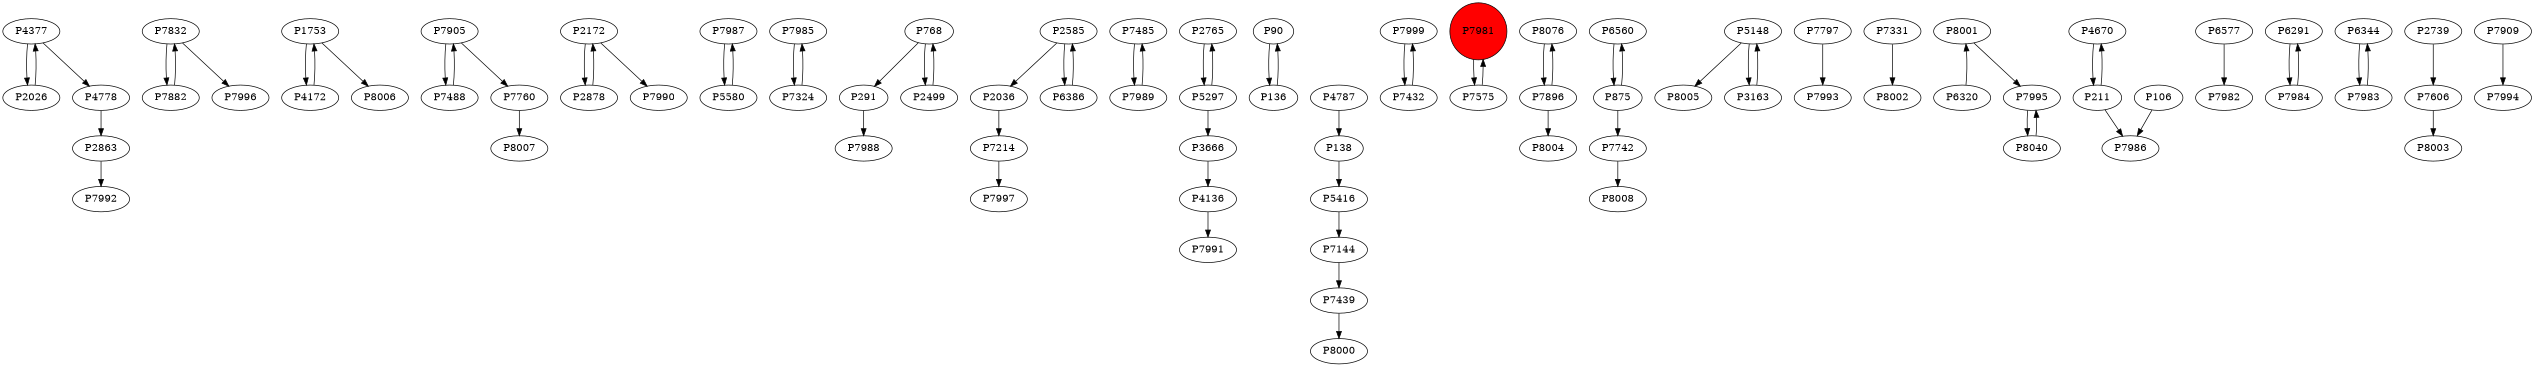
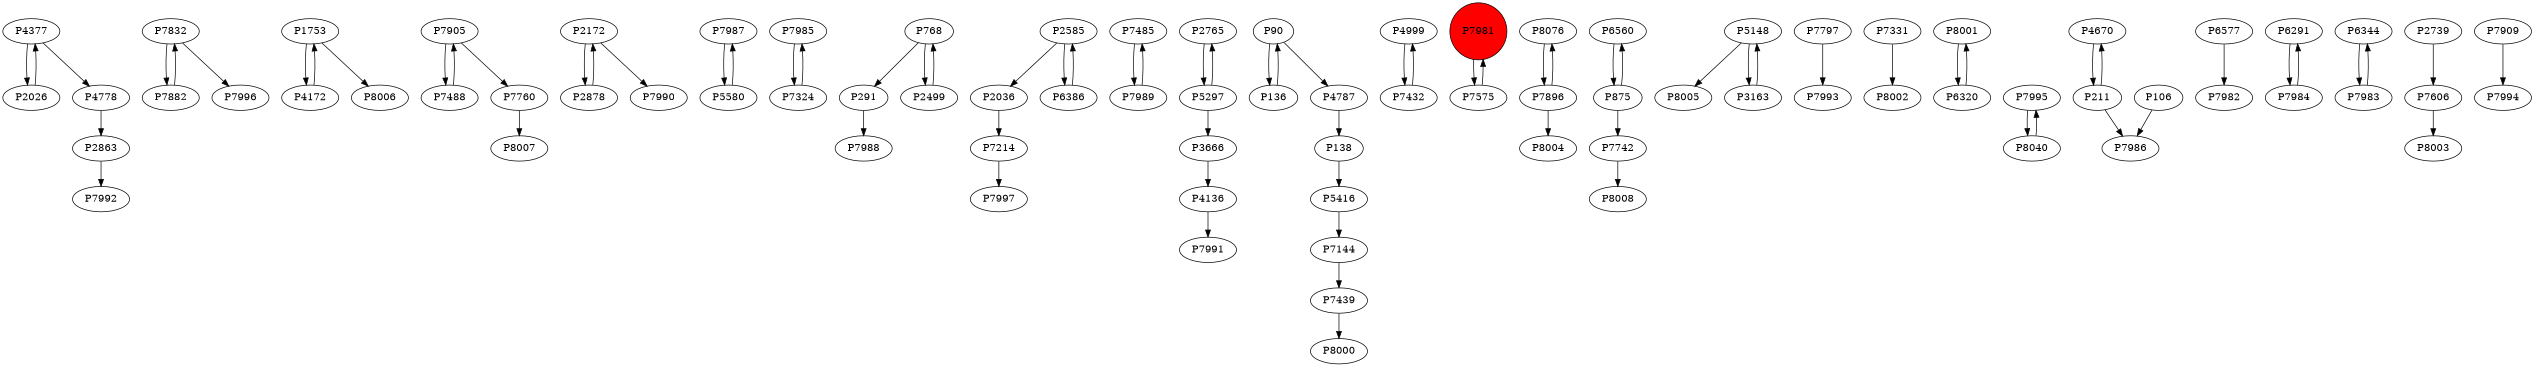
node "P7999": label "P7999" -> "P4999"
edge "P90" -> "P4787": added
edge "P8001" -> "P7995": now "P8001" -> "P6320"
